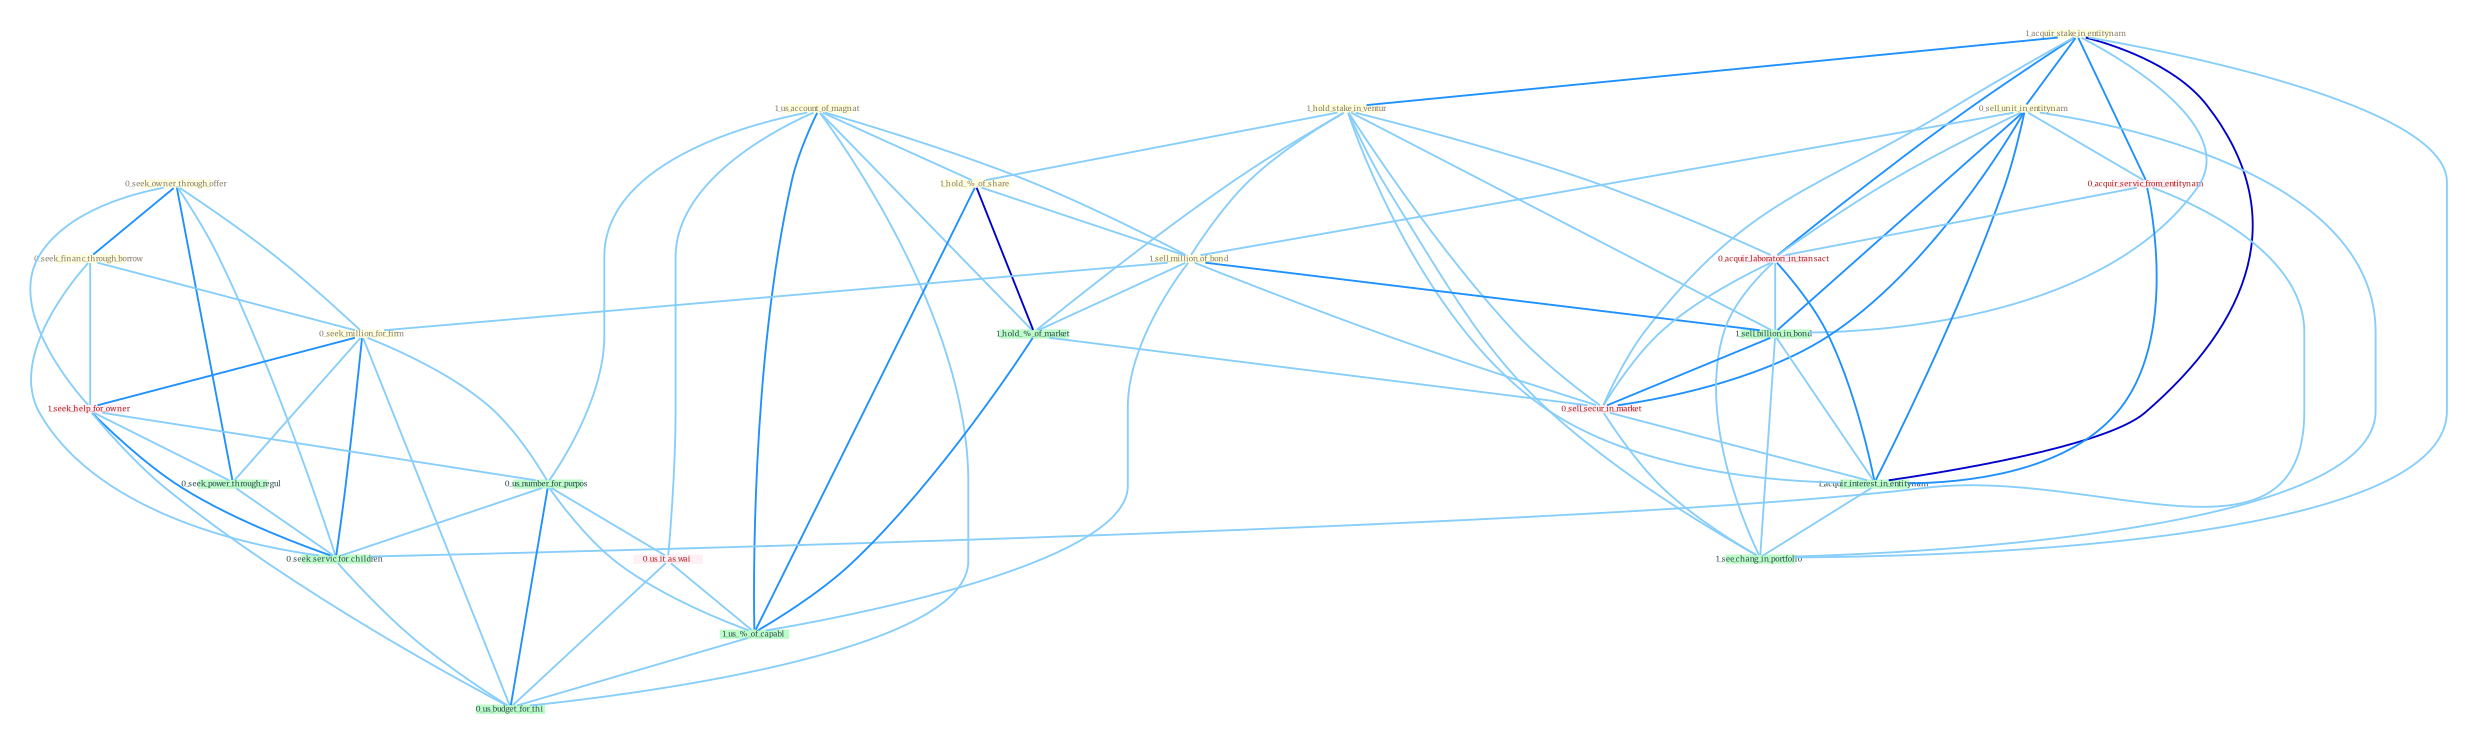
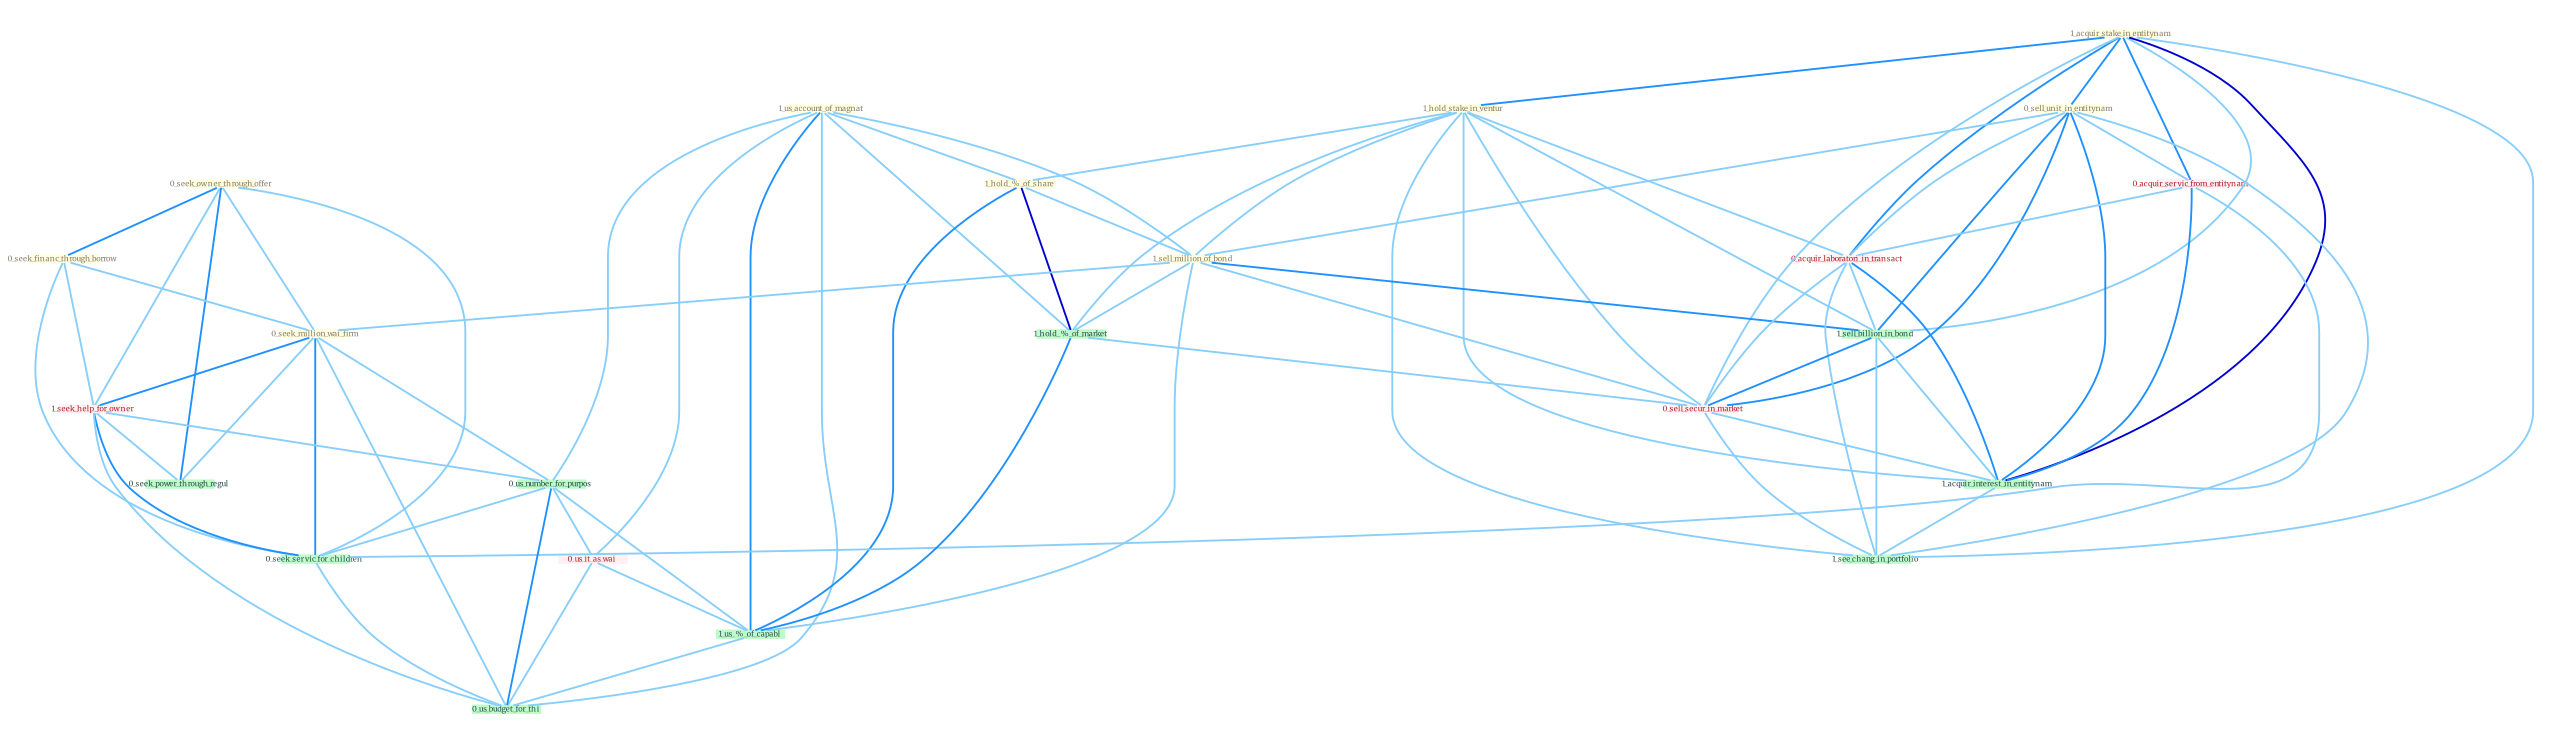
node "0_seek_million_for_firm": label "0_seek_million_for_firm" -> "0_seek_million_wai_firm"
edge "0_seek_power_through_regul" -- "0_seek_servic_for_children": removed
